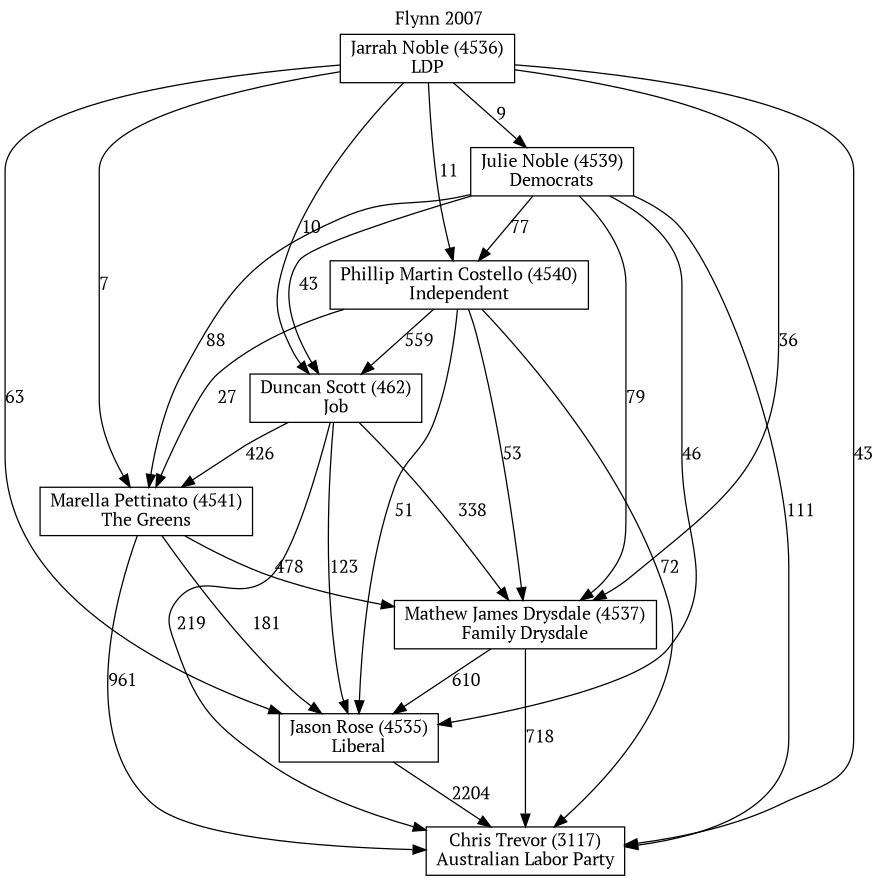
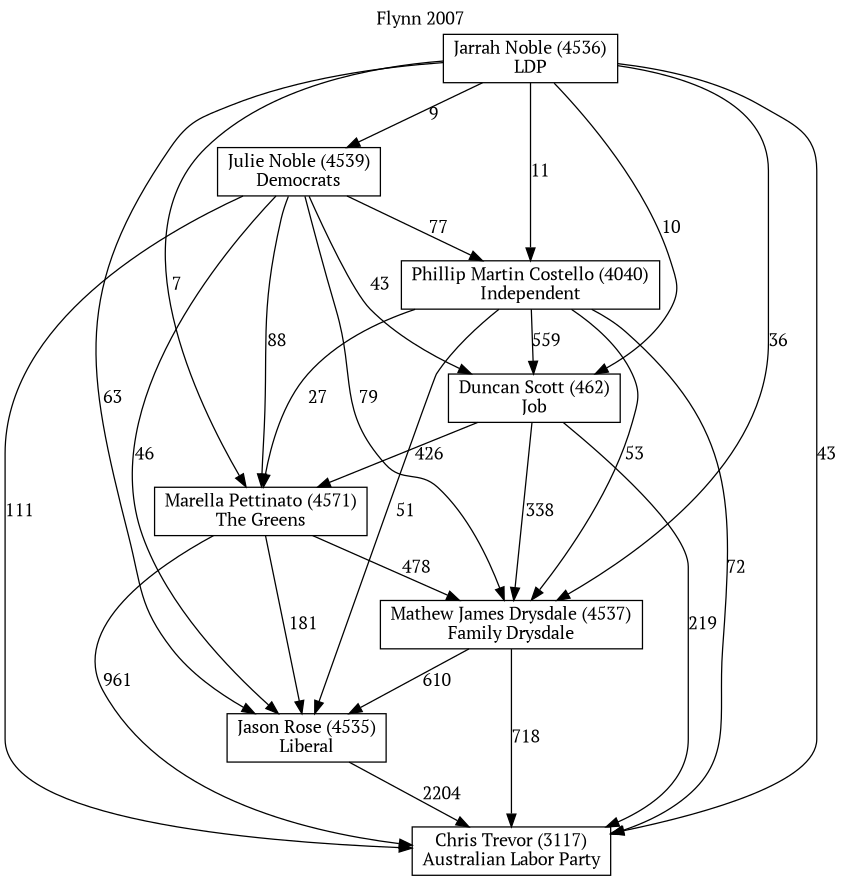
node "Phillip Martin Costello (4540) Independent": label "Phillip Martin Costello (4540) Independent" -> "Phillip Martin Costello (4040) Independent"
node "Marella Pettinato (4541) The Greens": label "Marella Pettinato (4541) The Greens" -> "Marella Pettinato (4571) The Greens"
edge "Duncan Scott (462) Job" -> "Jason Rose (4535) Liberal": removed, label "123"
